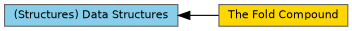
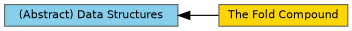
node "(Structures) Data Structures": label "(Structures) Data Structures" -> "(Abstract) Data Structures"
